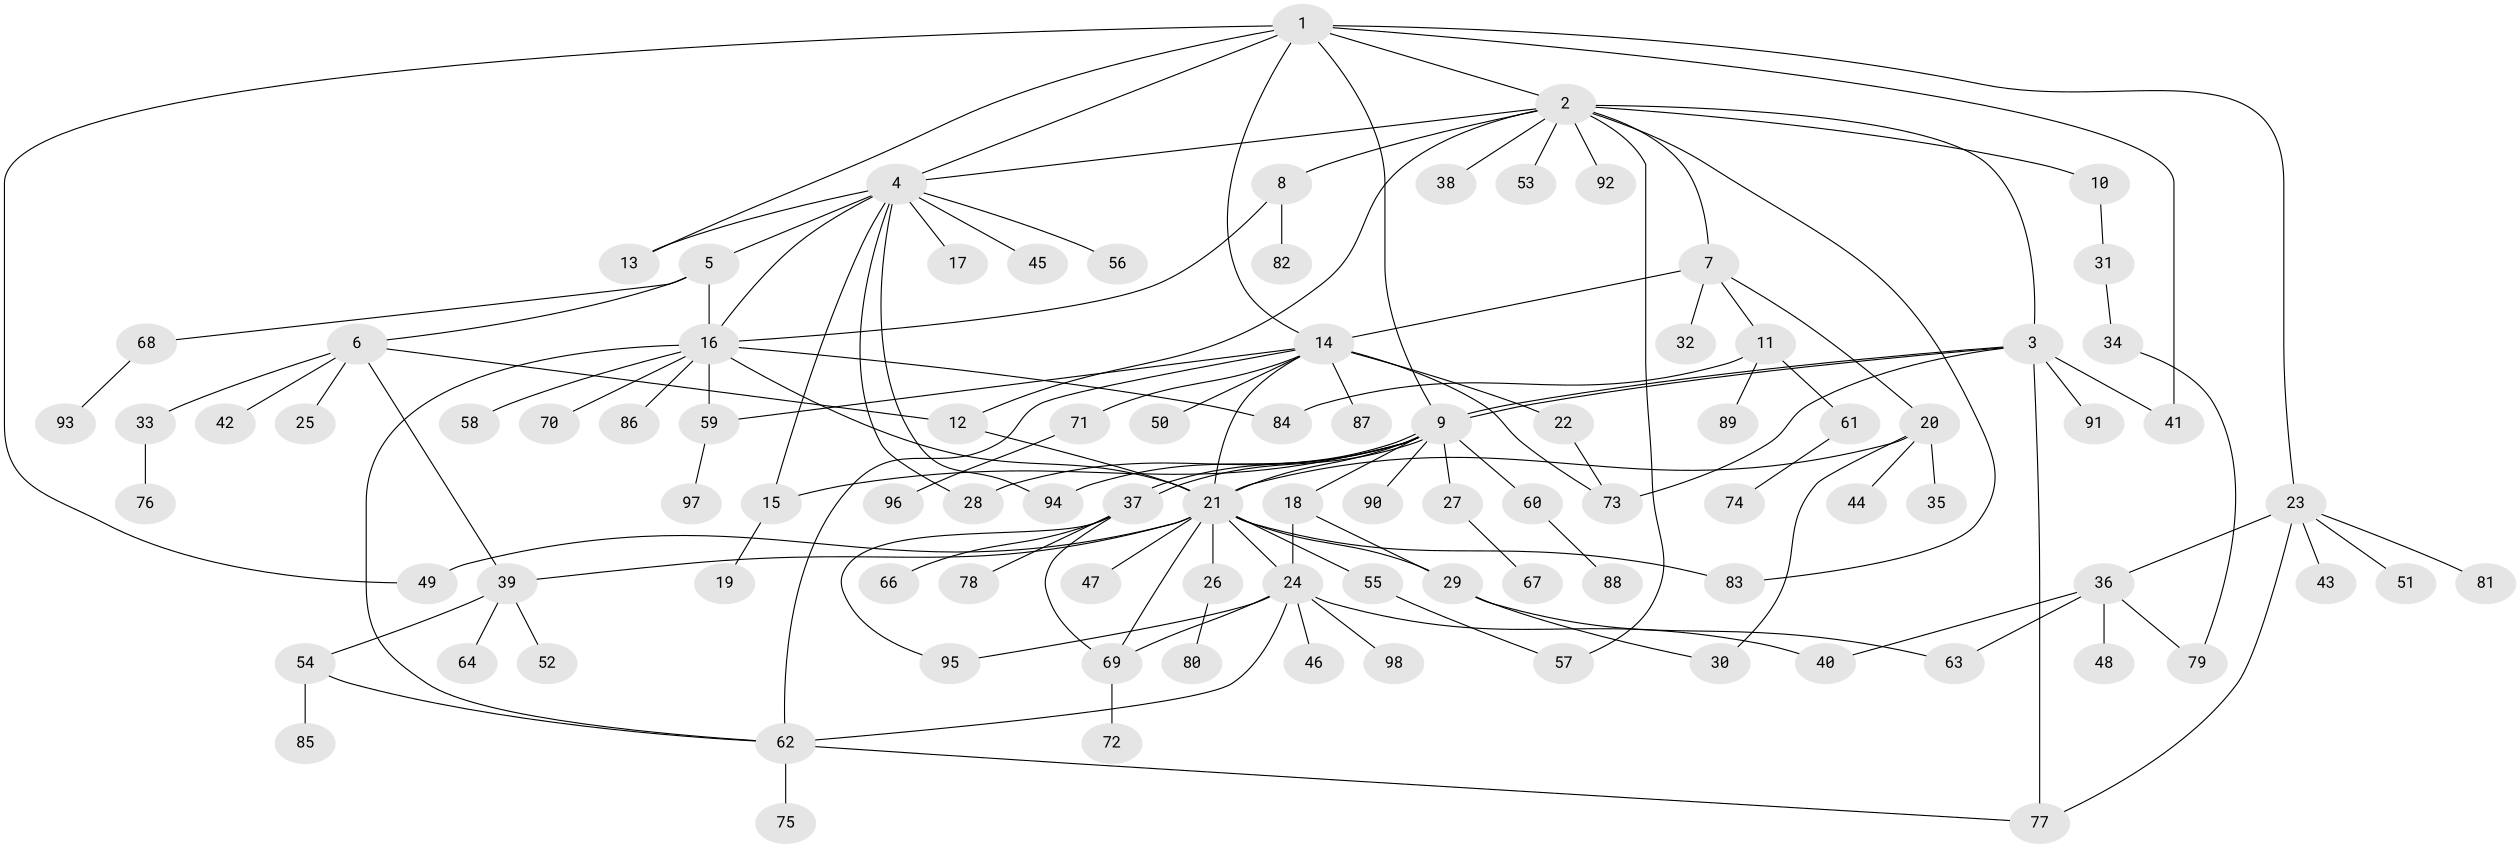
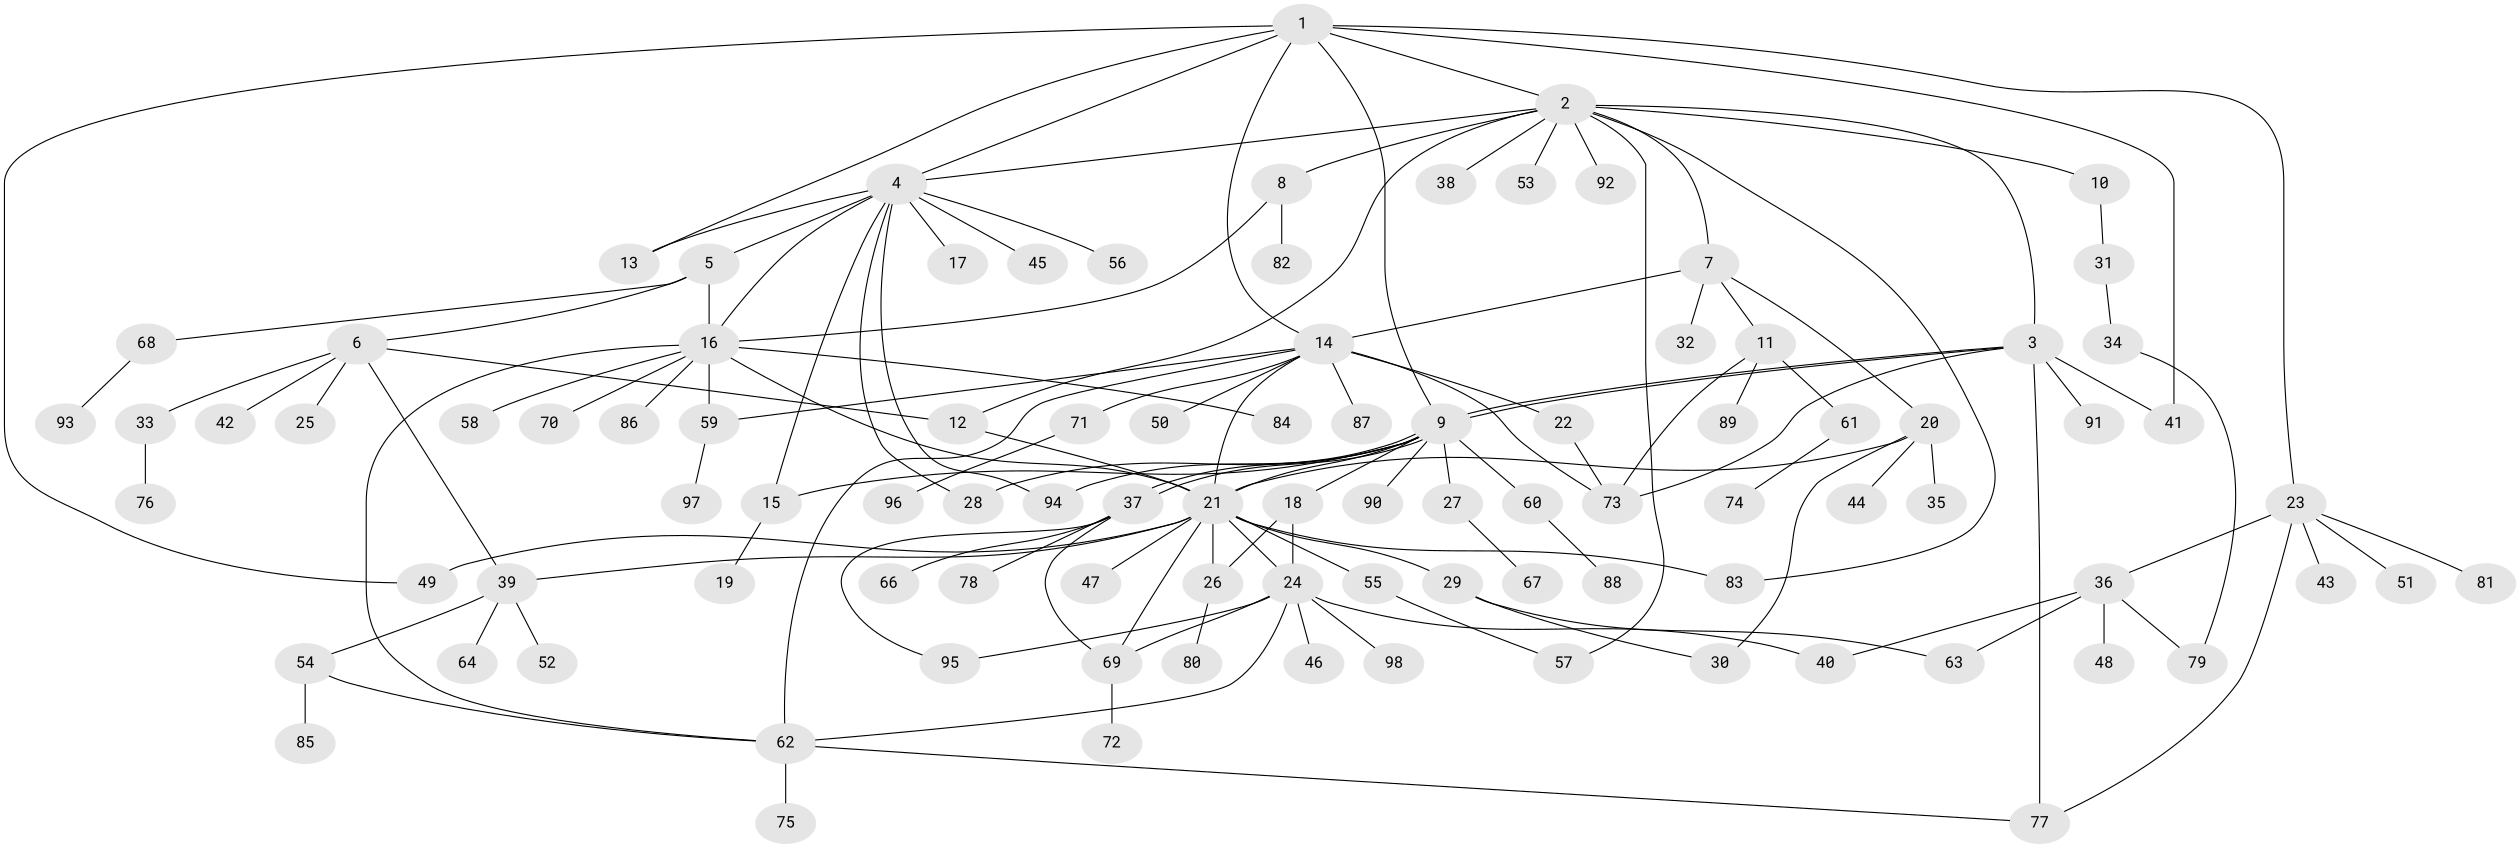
edge "11" -- "84": now "11" -- "73"
edge "18" -- "29": now "18" -- "26"
